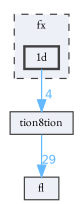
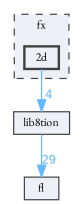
node "1d": label "1d" -> "2d"
node "tion8tion": label "tion8tion" -> "lib8tion"
